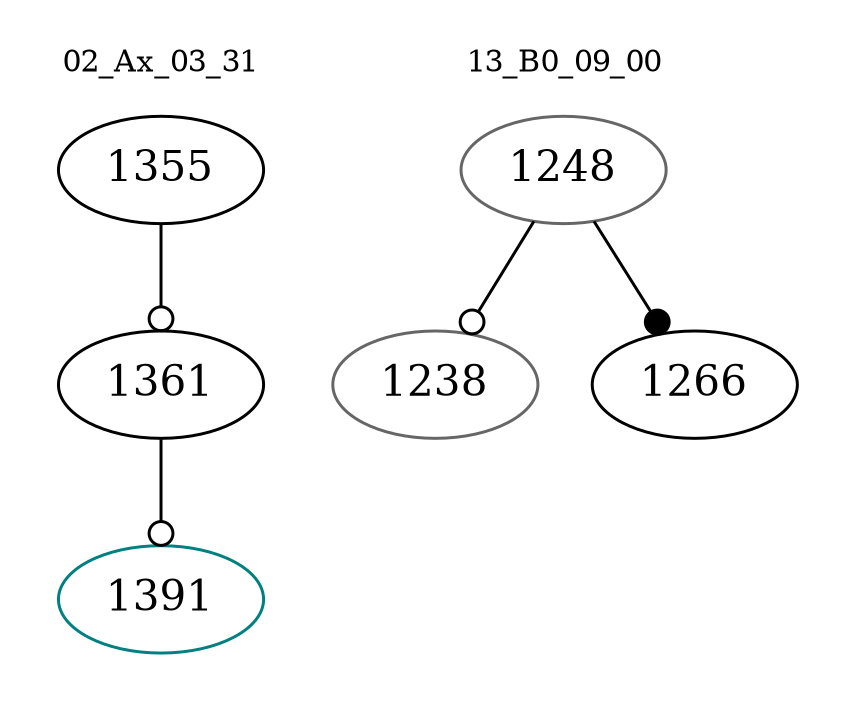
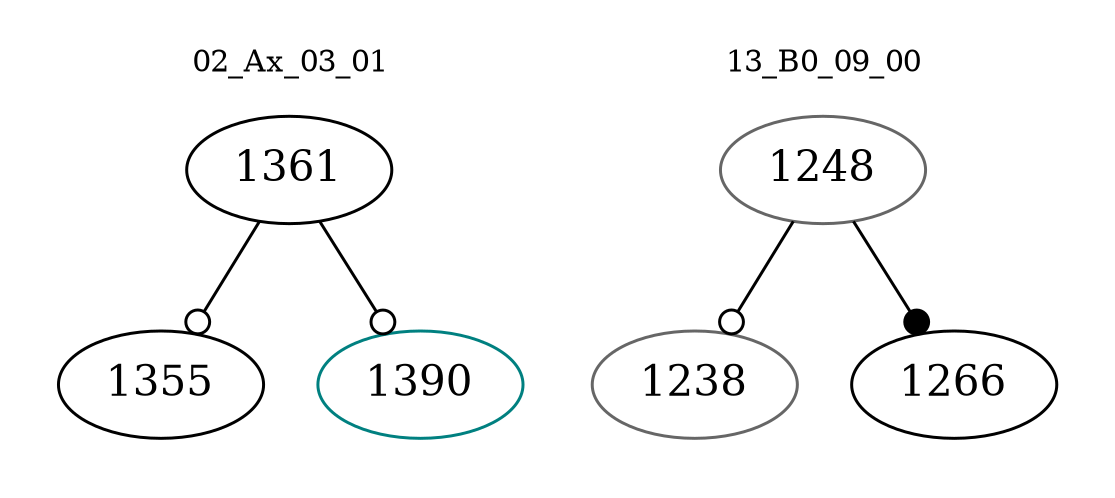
cluster "02_Ax_03_31": label "02_Ax_03_31" -> "02_Ax_03_01"
edge "1355" -> "1361": reversed
node "1391": label "1391" -> "1390"
